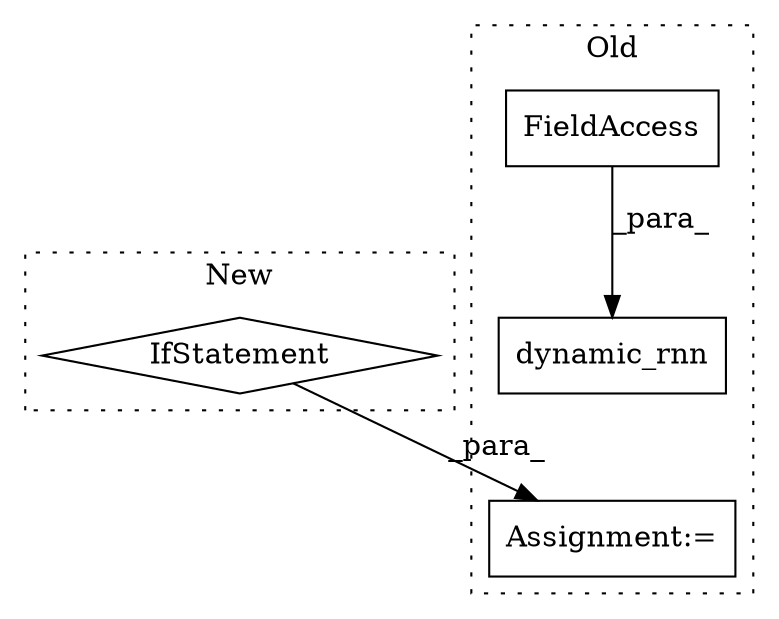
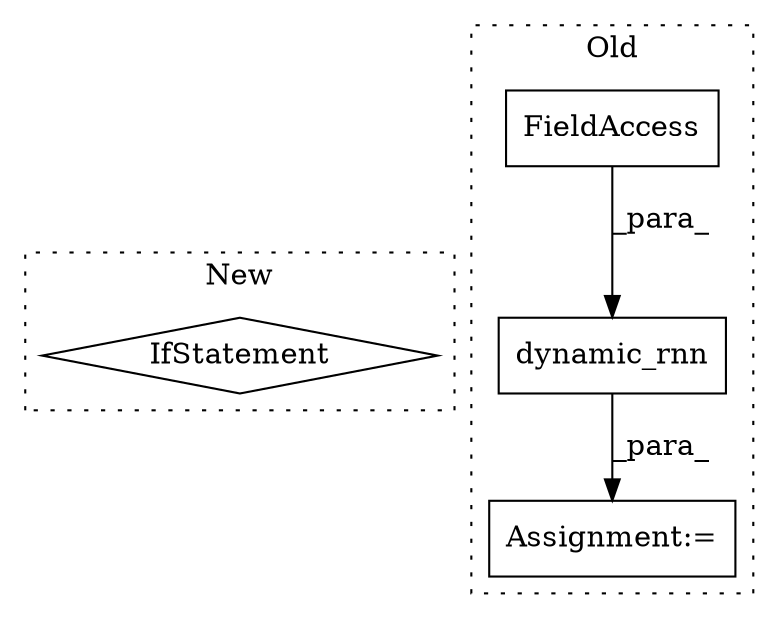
edge "IfStatement" -> "Assignment:=": now "dynamic_rnn" -> "Assignment:="
